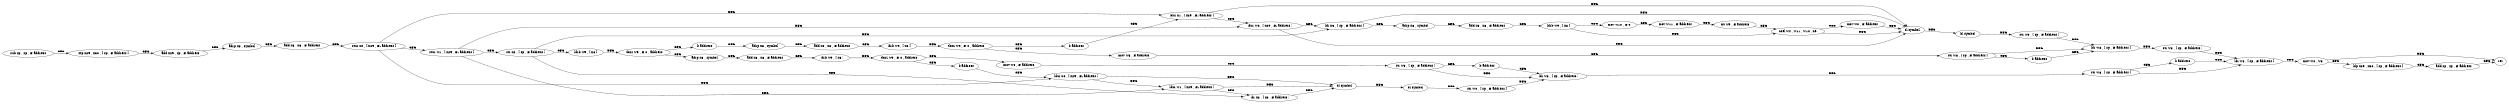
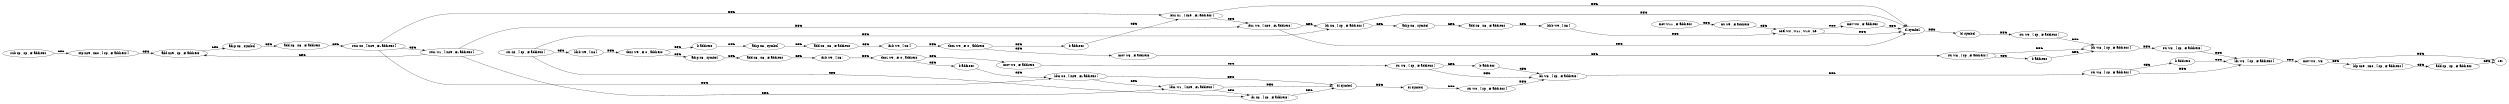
node "mov w10 , # 0": removed
edge "stur w1 , [ x29 , #- address ]" -> "str x2 , [ sp , # address ]": now "stur w1 , [ x29 , #- address ]" -> "add x29 , sp , # address"
edge "ldur x0 , [ x29 , #- address ]" -> "ldur w1 , [ x29 , #- address ]": label "DFG" -> "CFG"
